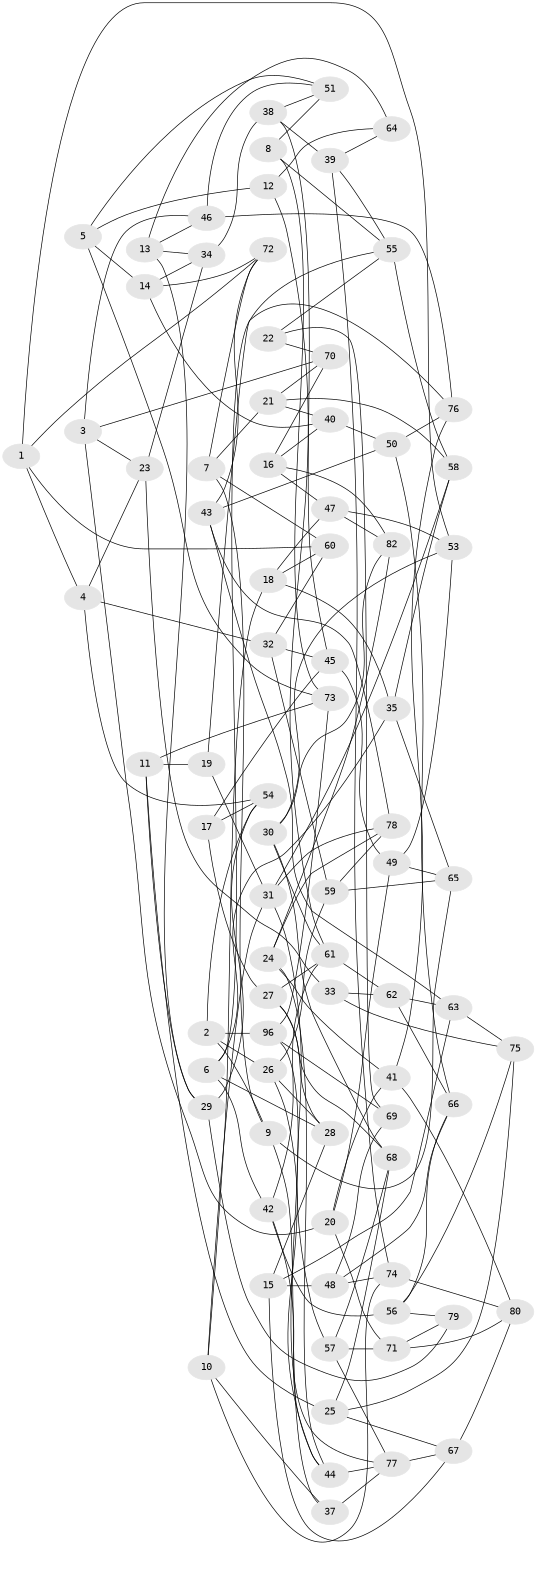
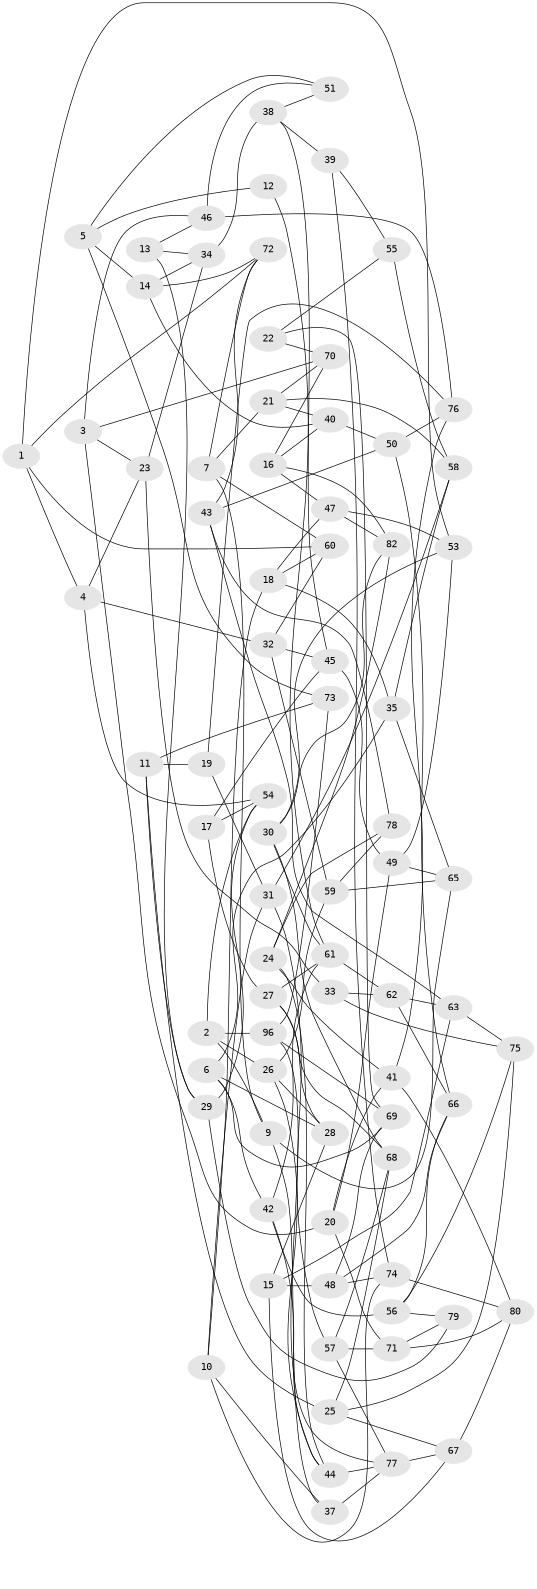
node "64": removed
node "8": removed
edge "55" -- "6": now "69" -- "6"
edge "78" -- "31": removed
